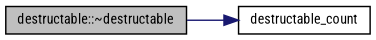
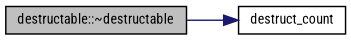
node "destructable_count": label "destructable_count" -> "destruct_count"
